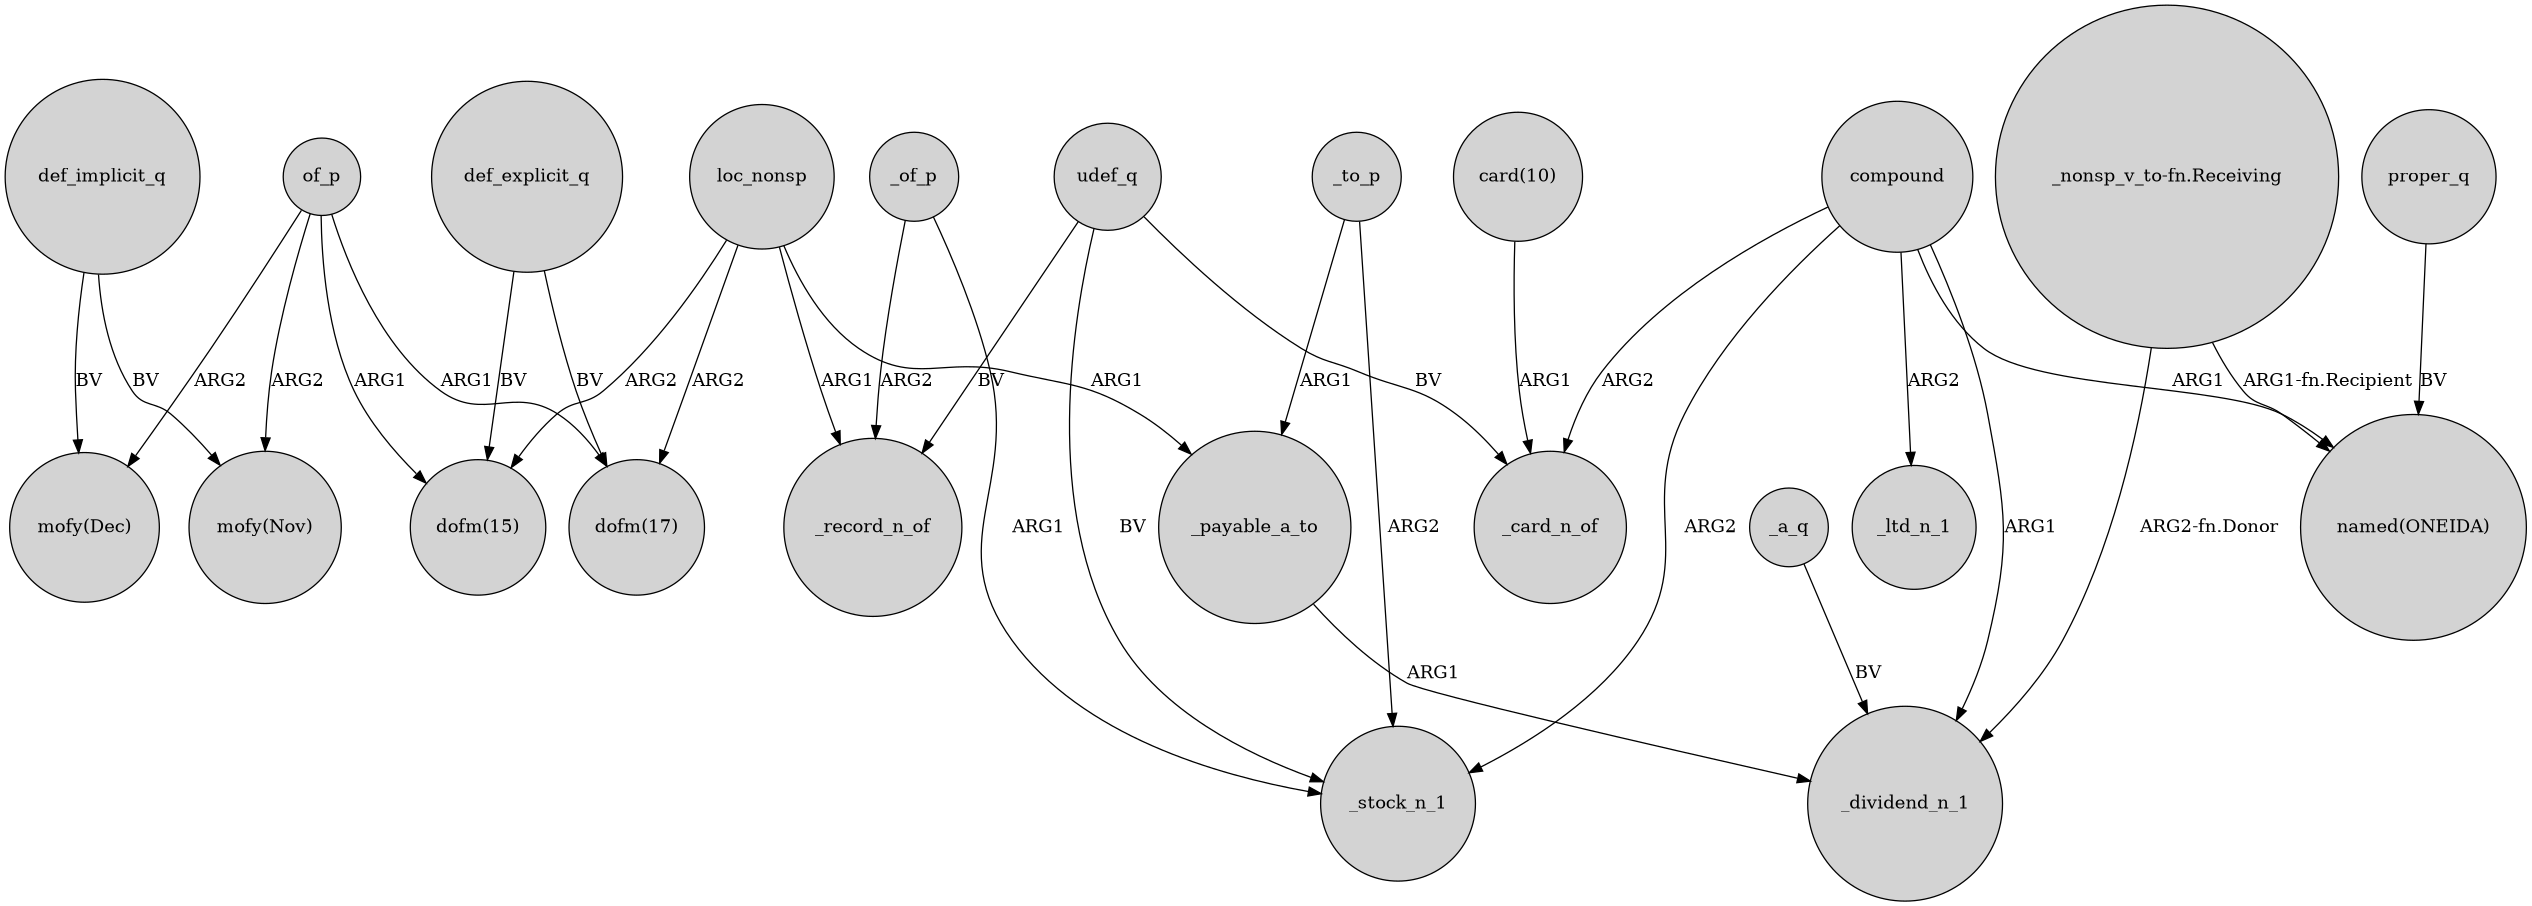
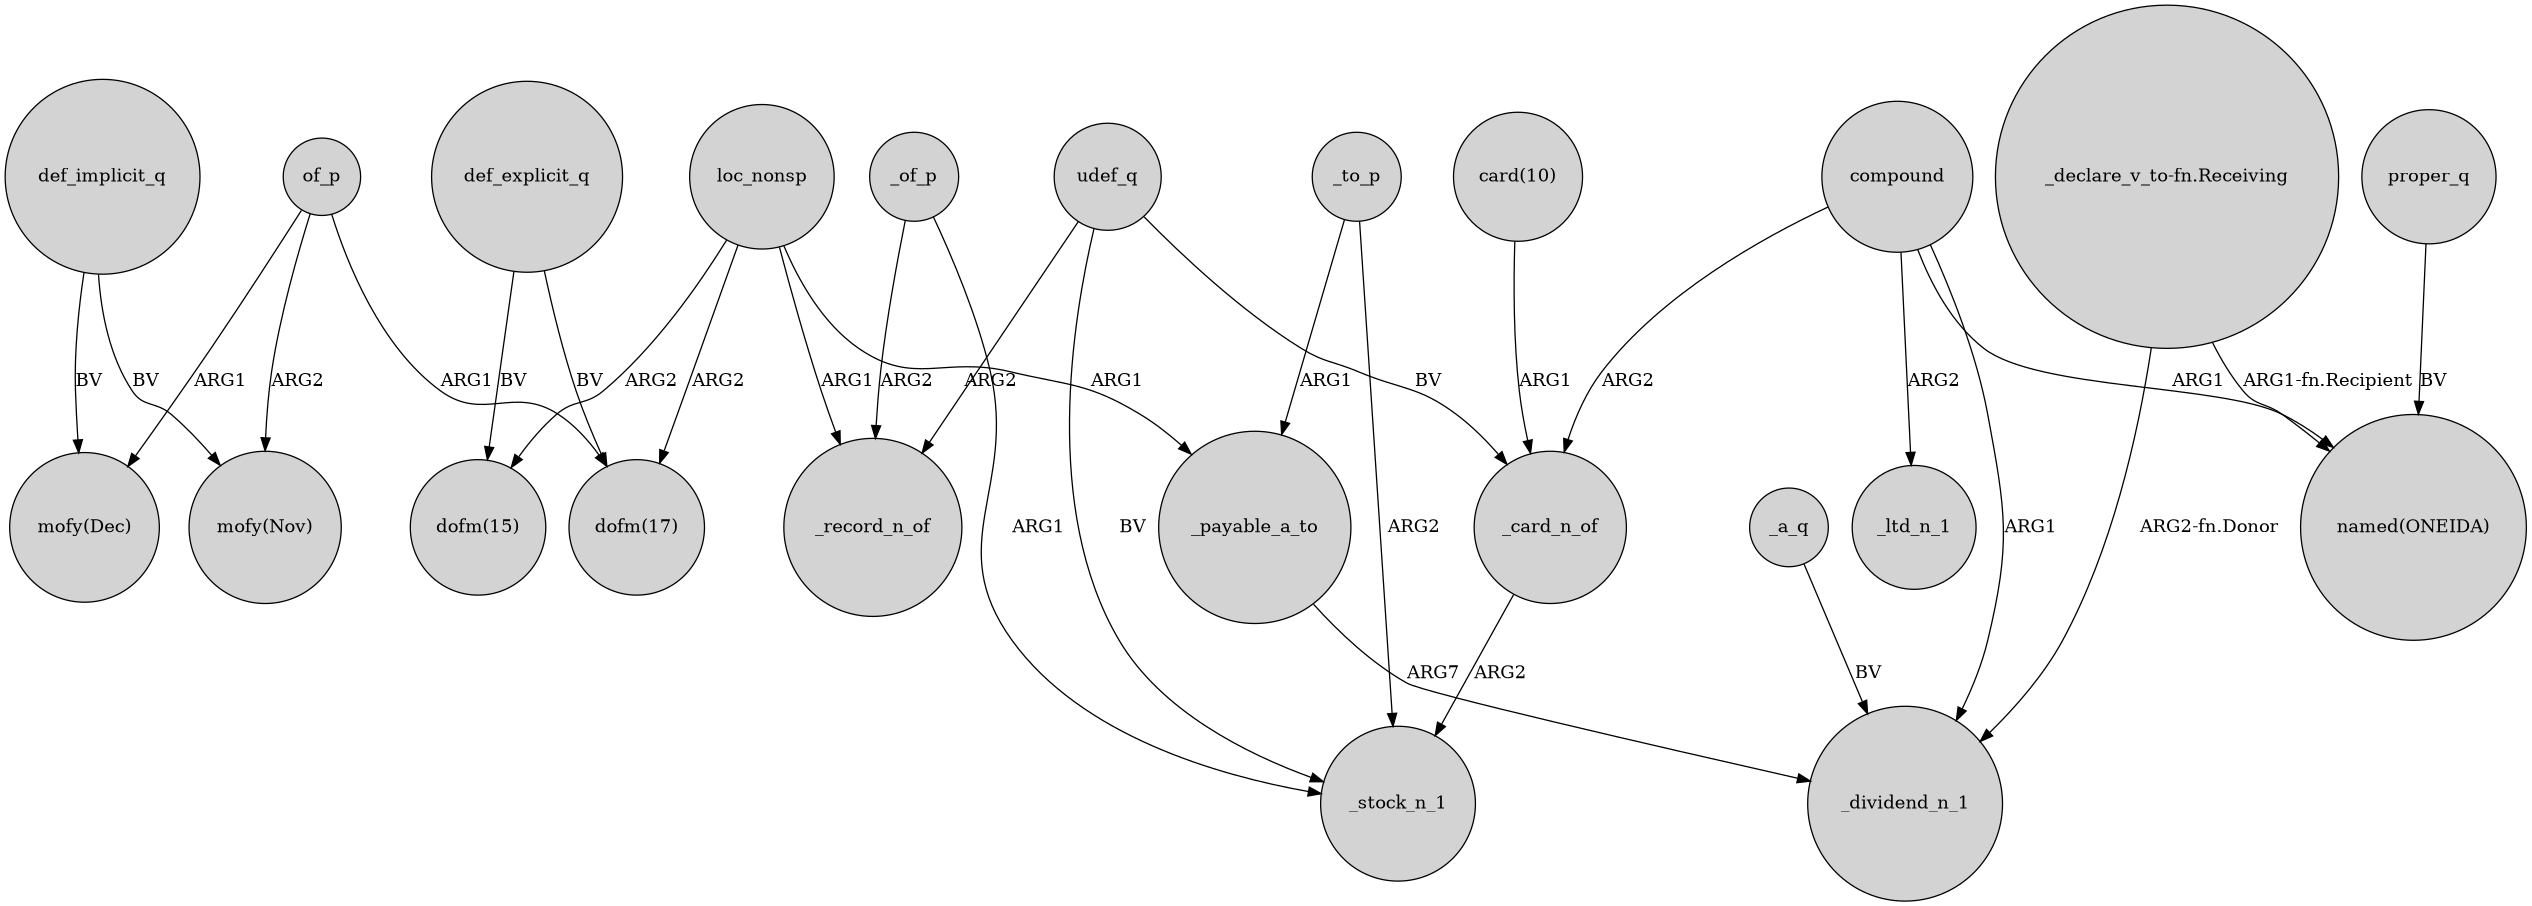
node "_nonsp_v_to-fn.Receiving": label "_nonsp_v_to-fn.Receiving" -> "_declare_v_to-fn.Receiving"
edge "of_p" -> "dofm(15)": removed, label "ARG1"
edge "of_p" -> "mofy(Dec)": label "ARG2" -> "ARG1"
edge "udef_q" -> "_record_n_of": label "BV" -> "ARG2"
edge "compound" -> "_stock_n_1": now "_card_n_of" -> "_stock_n_1"
edge "_payable_a_to" -> "_dividend_n_1": label "ARG1" -> "ARG7"
